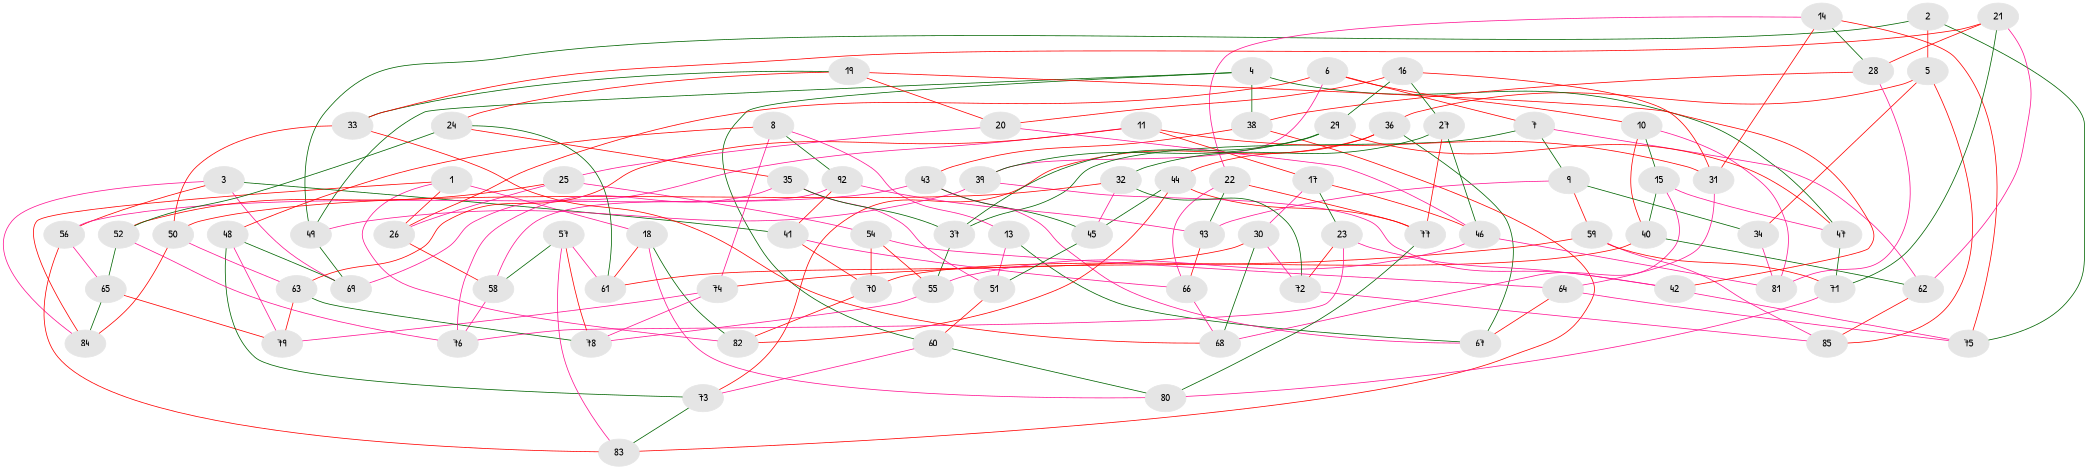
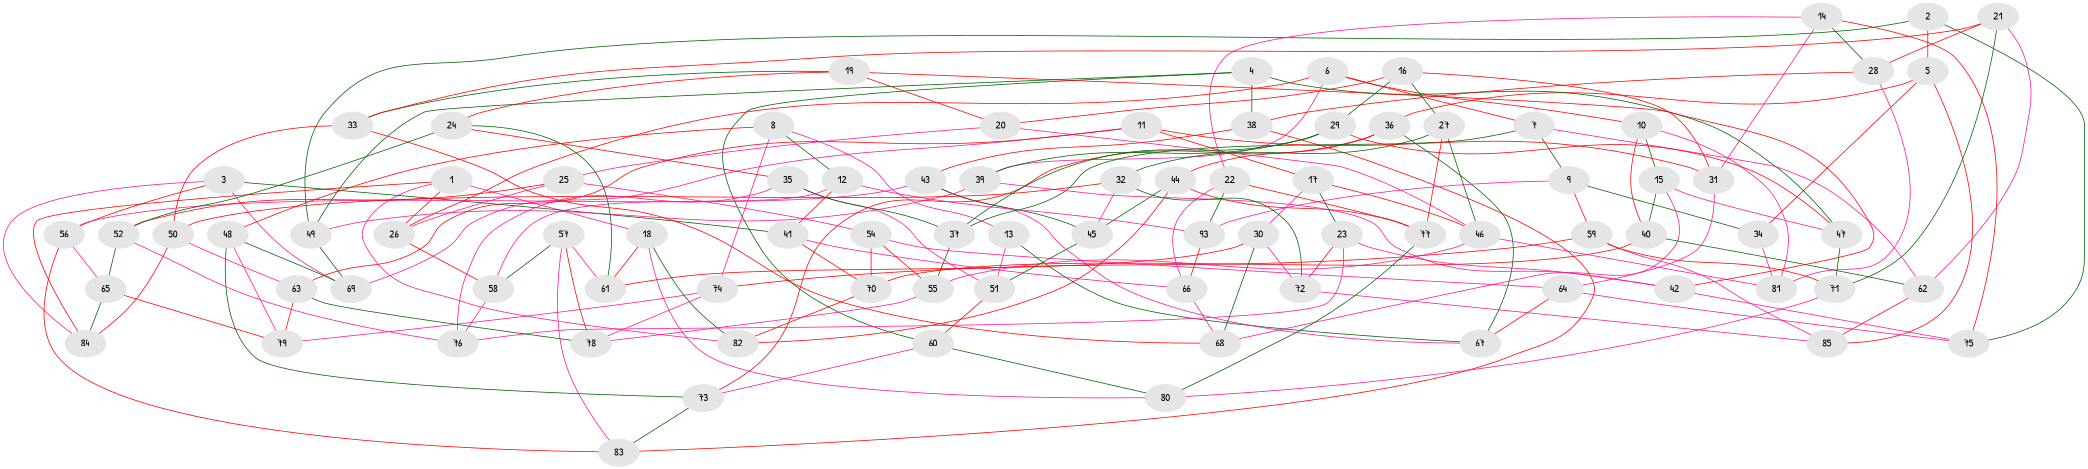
edge "14" -- "31": color red -> deeppink
node "92": label "92" -> "12"
